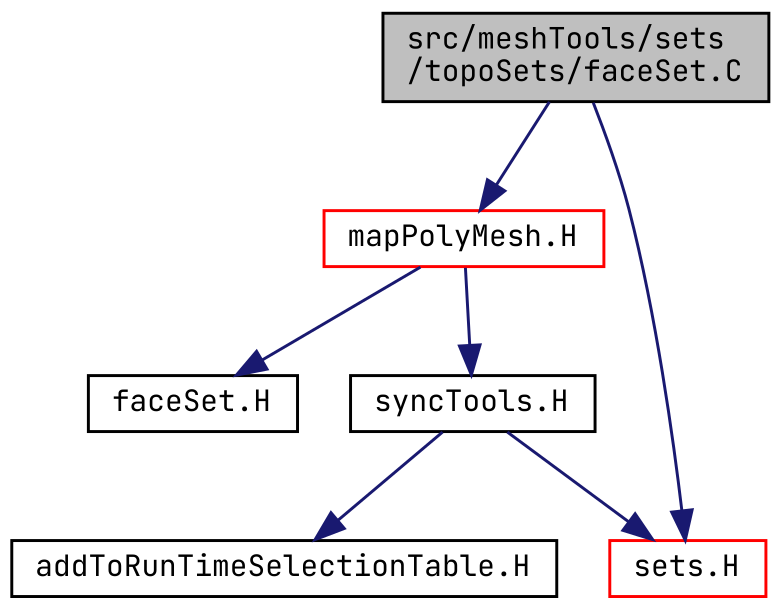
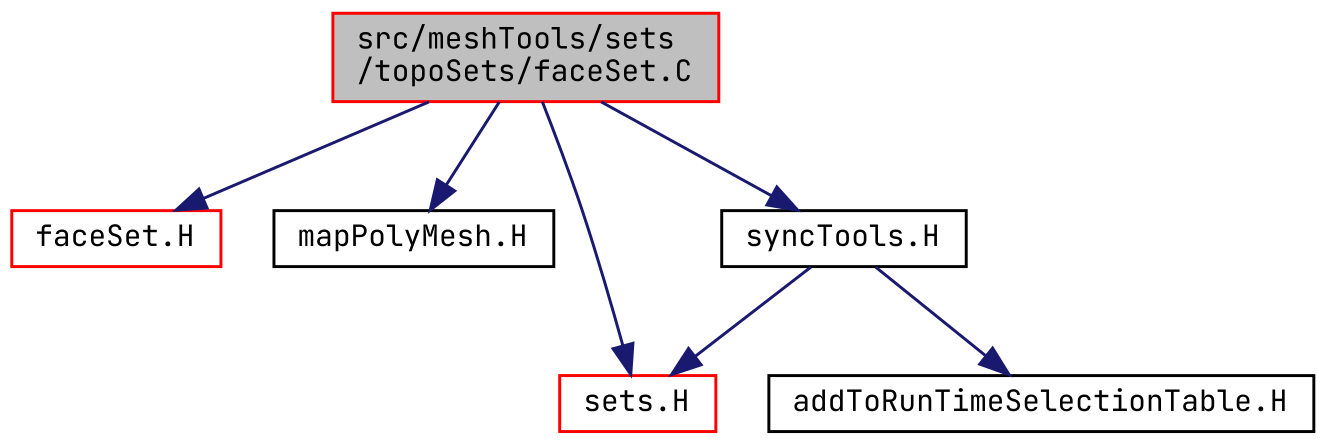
node "src/meshTools/sets /topoSets/faceSet.C": color black -> red
node "mapPolyMesh.H": color red -> black
edge "mapPolyMesh.H" -> "syncTools.H": now "src/meshTools/sets /topoSets/faceSet.C" -> "syncTools.H"
edge "mapPolyMesh.H" -> "faceSet.H": now "src/meshTools/sets /topoSets/faceSet.C" -> "faceSet.H"
node "faceSet.H": color black -> red
